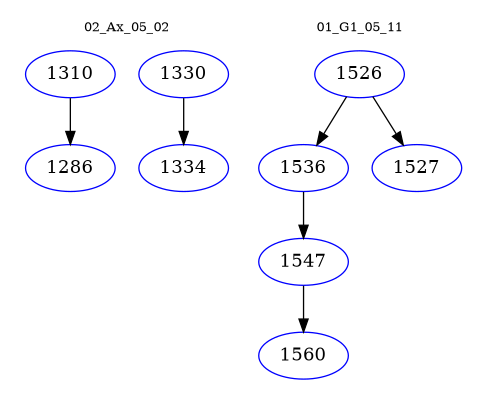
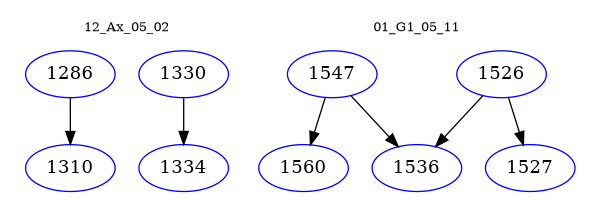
cluster "02_Ax_05_02": label "02_Ax_05_02" -> "12_Ax_05_02"
edge "1310" -> "1286": reversed
edge "1536" -> "1547": reversed
